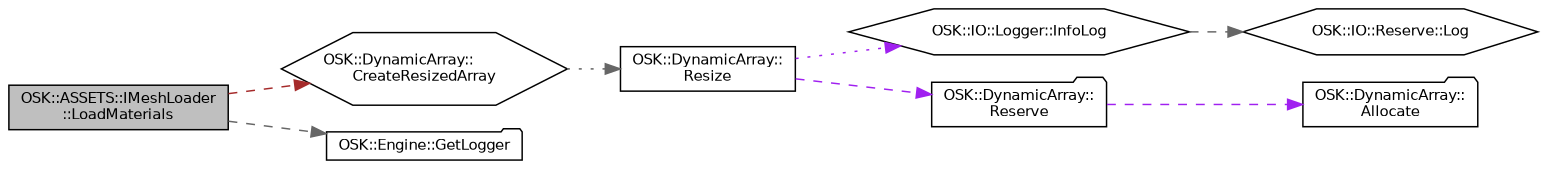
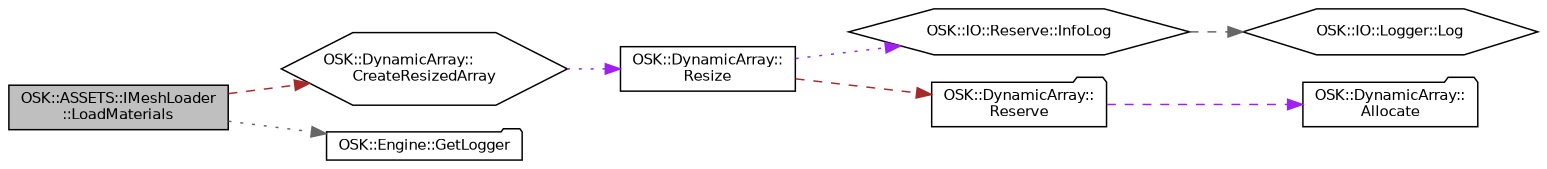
node "OSK::IO::Logger::InfoLog": label "OSK::IO::Logger::InfoLog" -> "OSK::IO::Reserve::InfoLog"
node "OSK::IO::Reserve::Log": label "OSK::IO::Reserve::Log" -> "OSK::IO::Logger::Log"
edge "OSK::DynamicArray:: CreateResizedArray" -> "OSK::DynamicArray:: Resize": color gray40 -> purple
edge "OSK::DynamicArray:: Resize" -> "OSK::DynamicArray:: Reserve": color purple -> brown
edge "OSK::ASSETS::IMeshLoader ::LoadMaterials" -> "OSK::Engine::GetLogger": style dashed -> dotted
